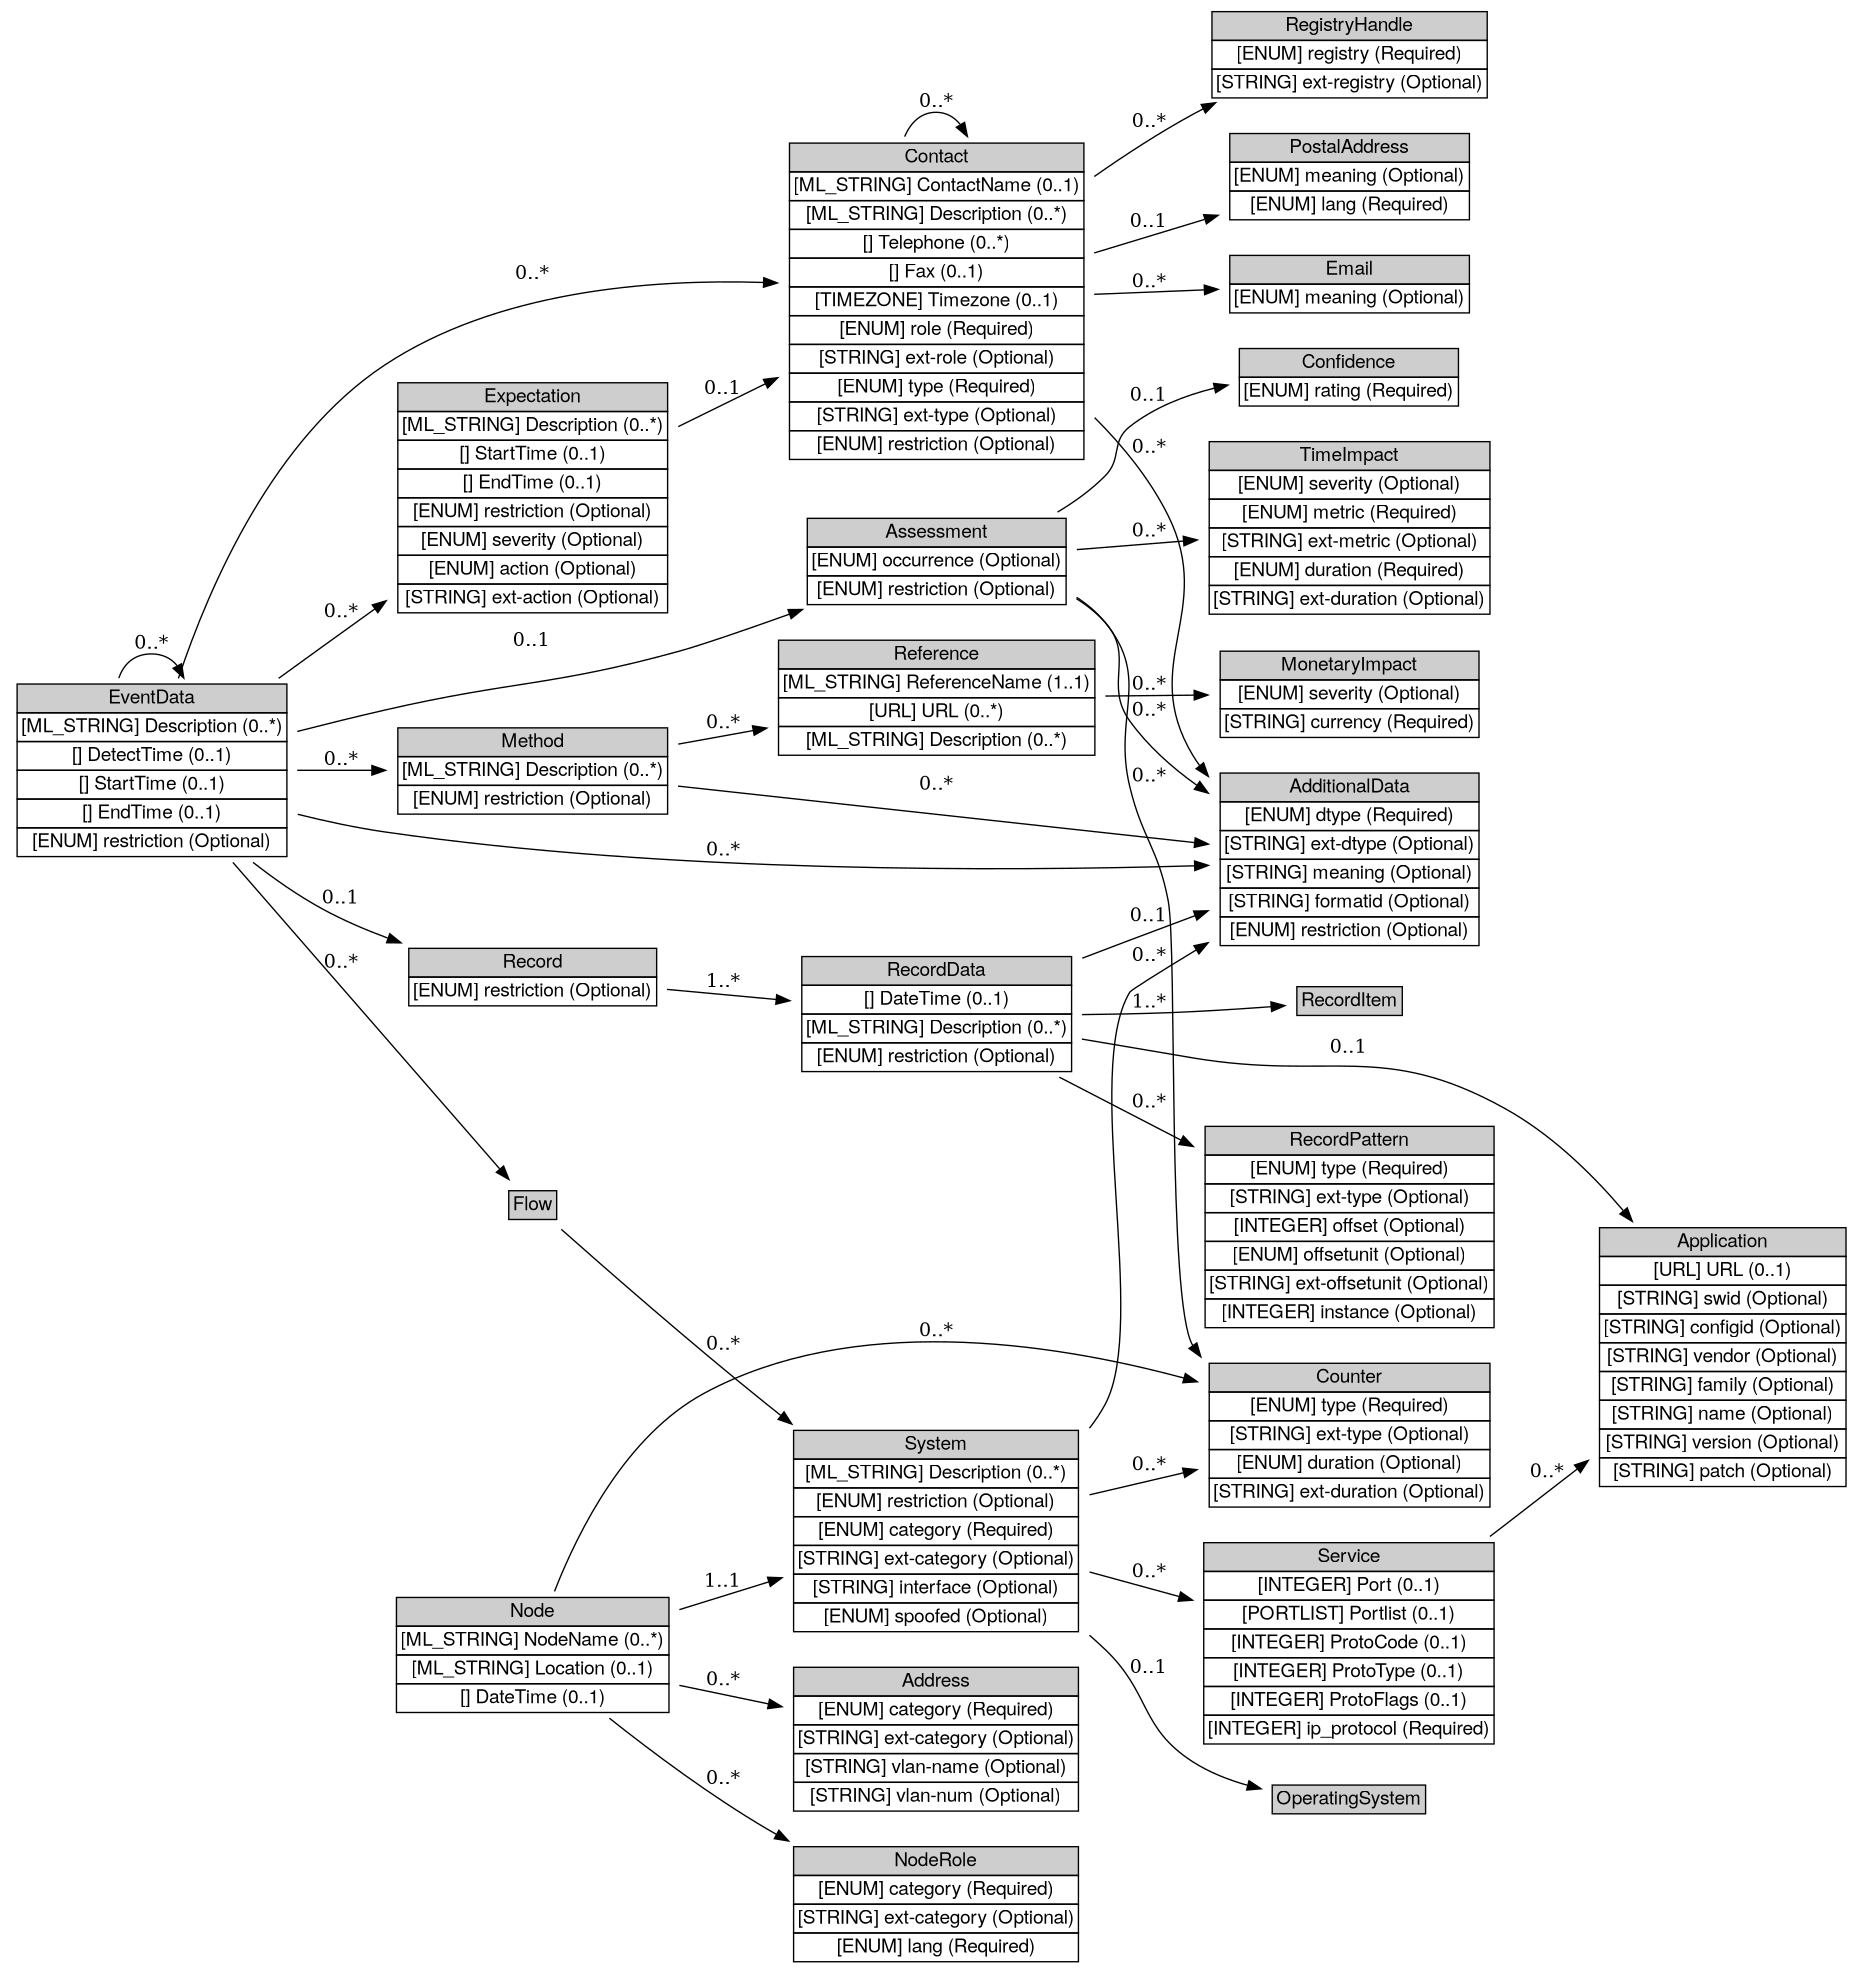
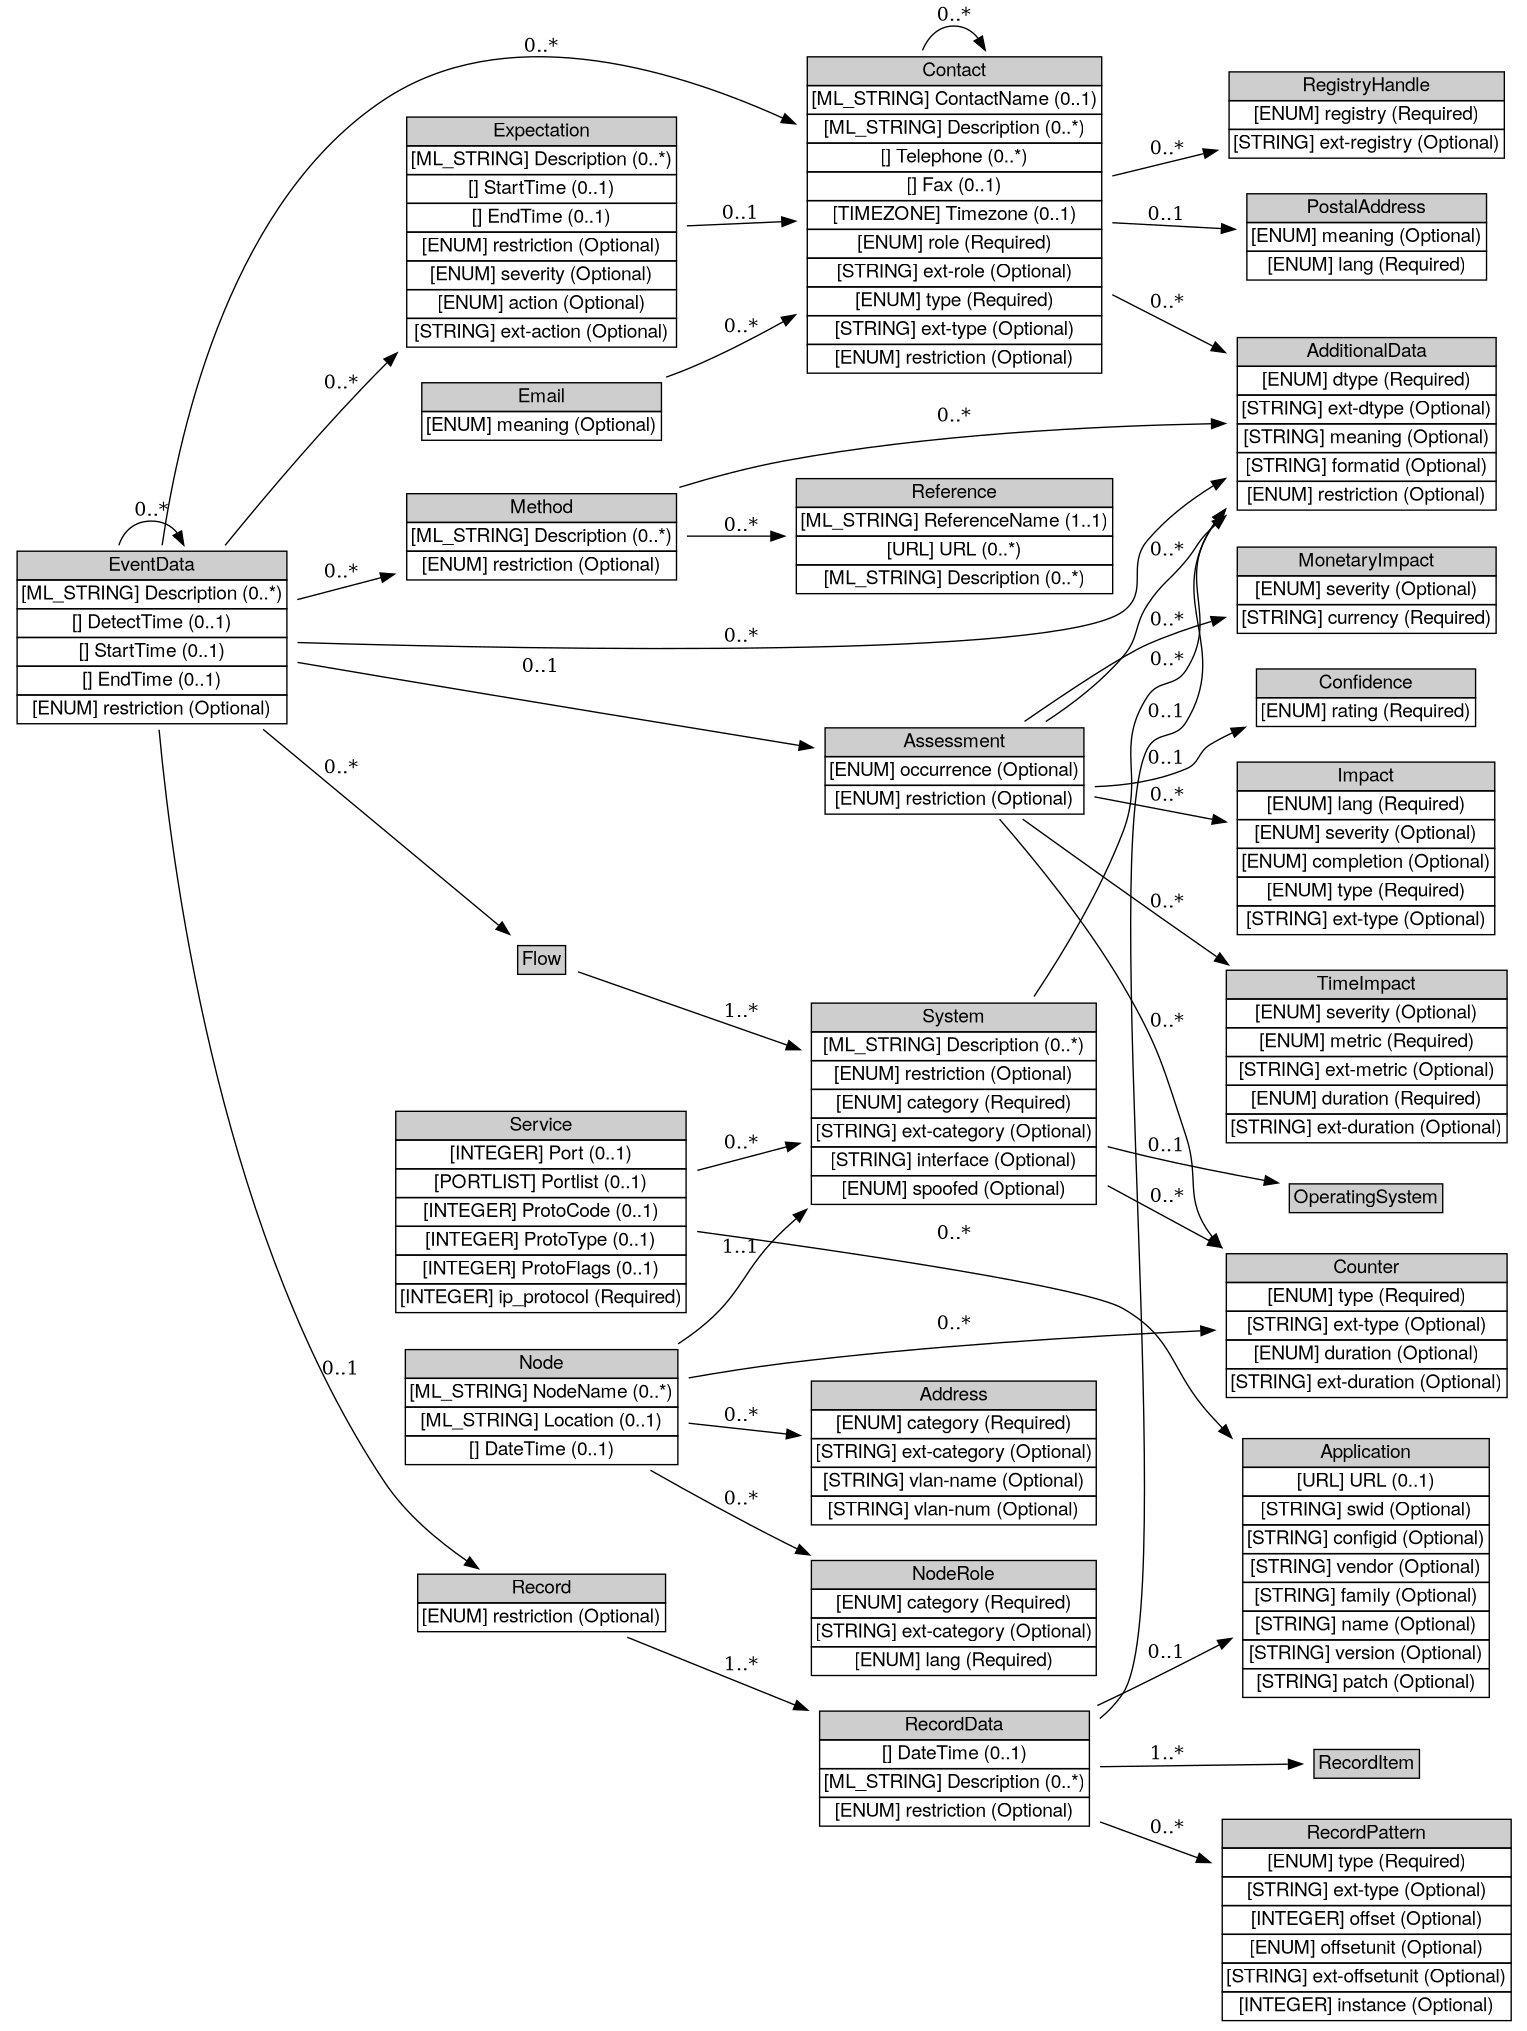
edge "Contact" -> "Email": reversed
edge "Reference" -> "MonetaryImpact": now "Assessment" -> "MonetaryImpact"
node "Impact": added
edge "Flow" -> "System": label "0..*" -> "1..*"
edge "System" -> "Service": reversed
